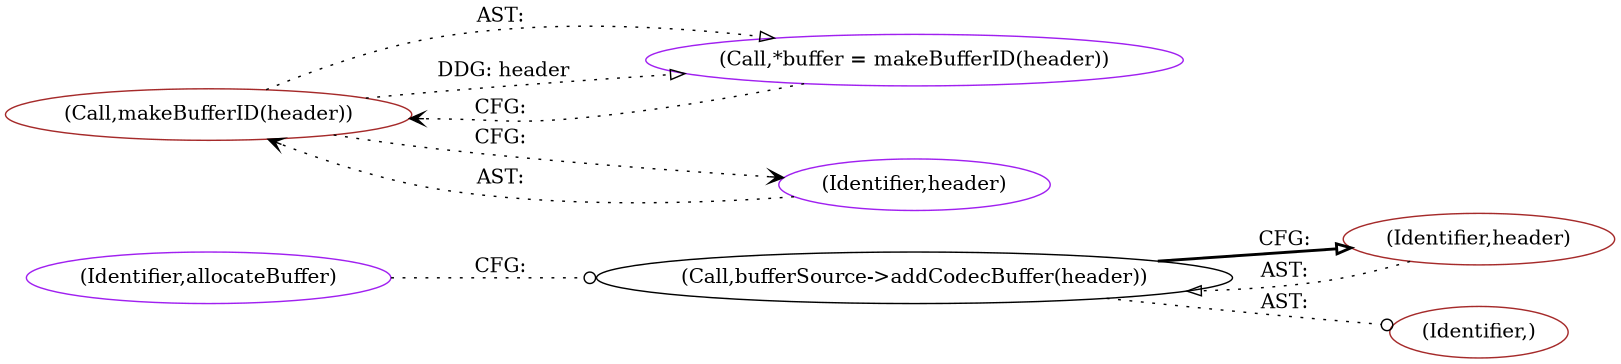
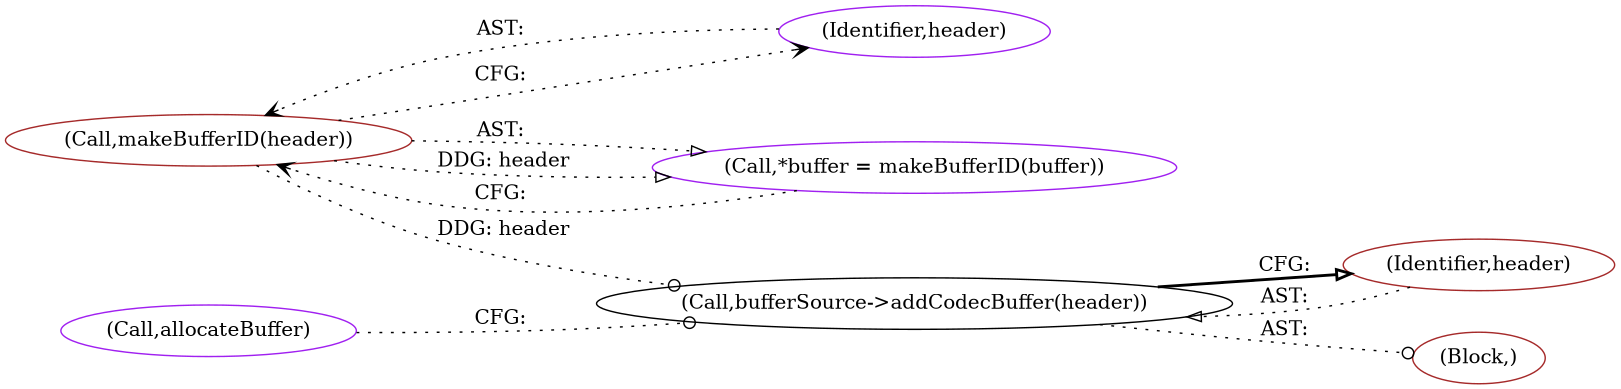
node "(Call,*buffer = makeBufferID(header))": label "(Call,*buffer = makeBufferID(header))" -> "(Call,*buffer = makeBufferID(buffer))"
edge "(Call,makeBufferID(header))" -> "(Call,bufferSource->addCodecBuffer(header))": added, label "DDG: header"
node "(Identifier,allocateBuffer)": label "(Identifier,allocateBuffer)" -> "(Call,allocateBuffer)"
node "(Identifier,)": label "(Identifier,)" -> "(Block,)"
